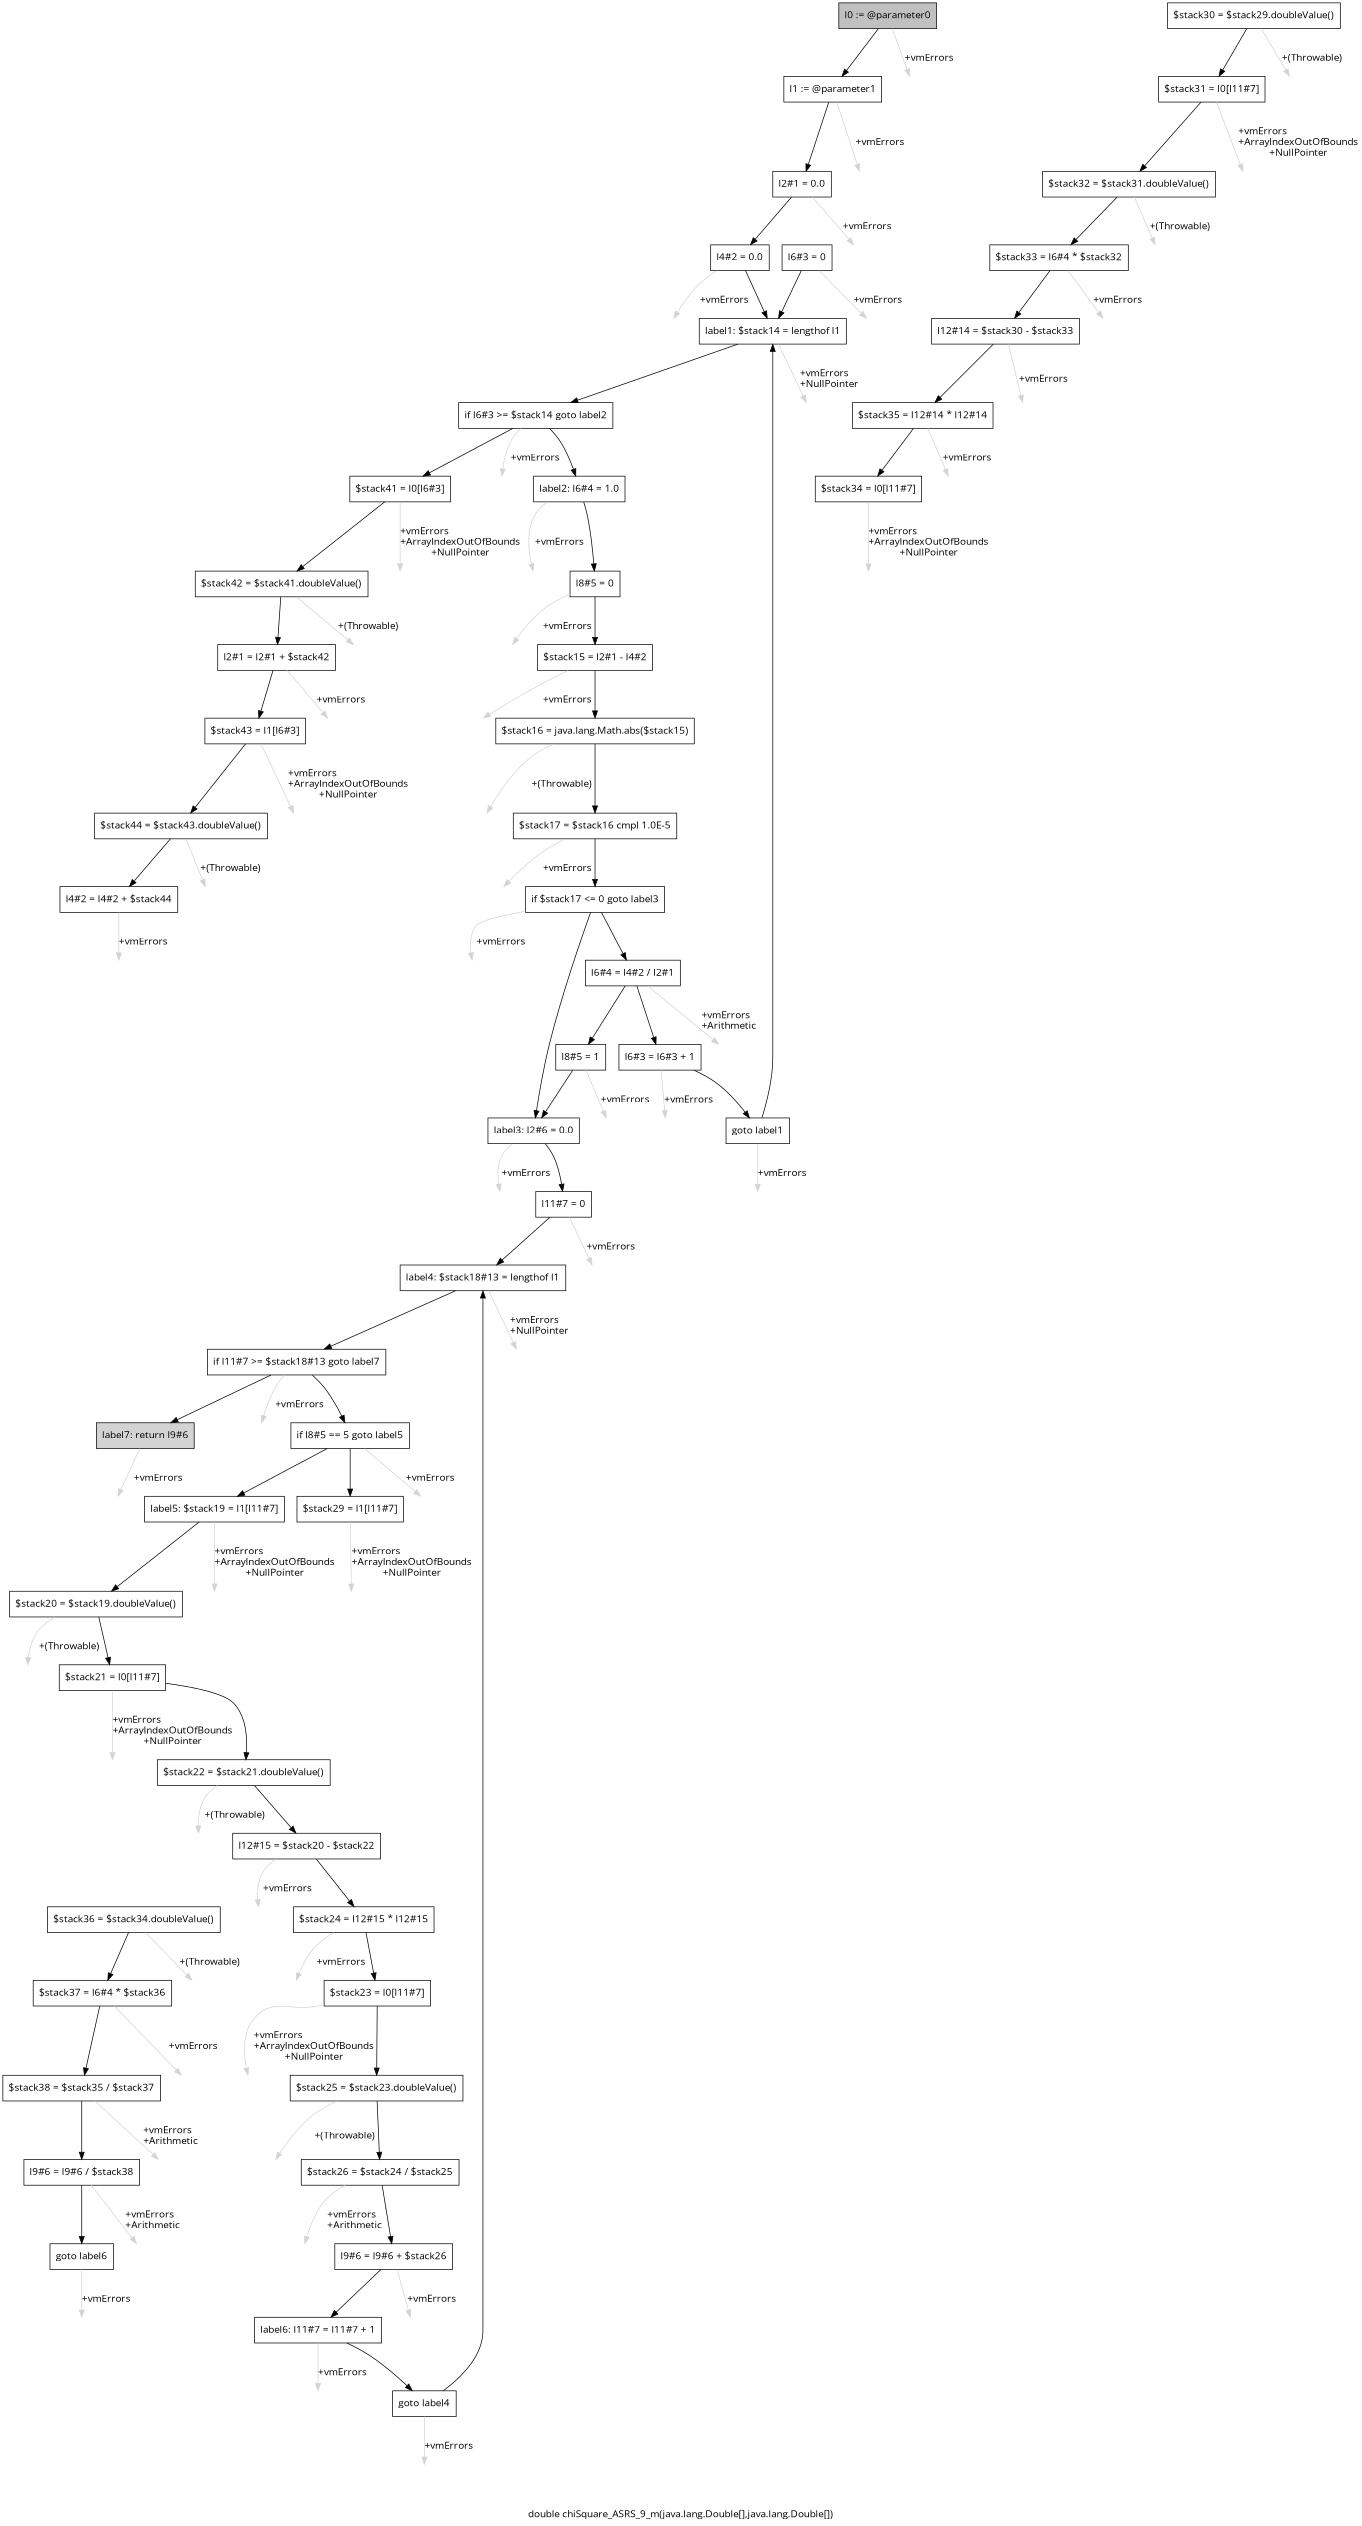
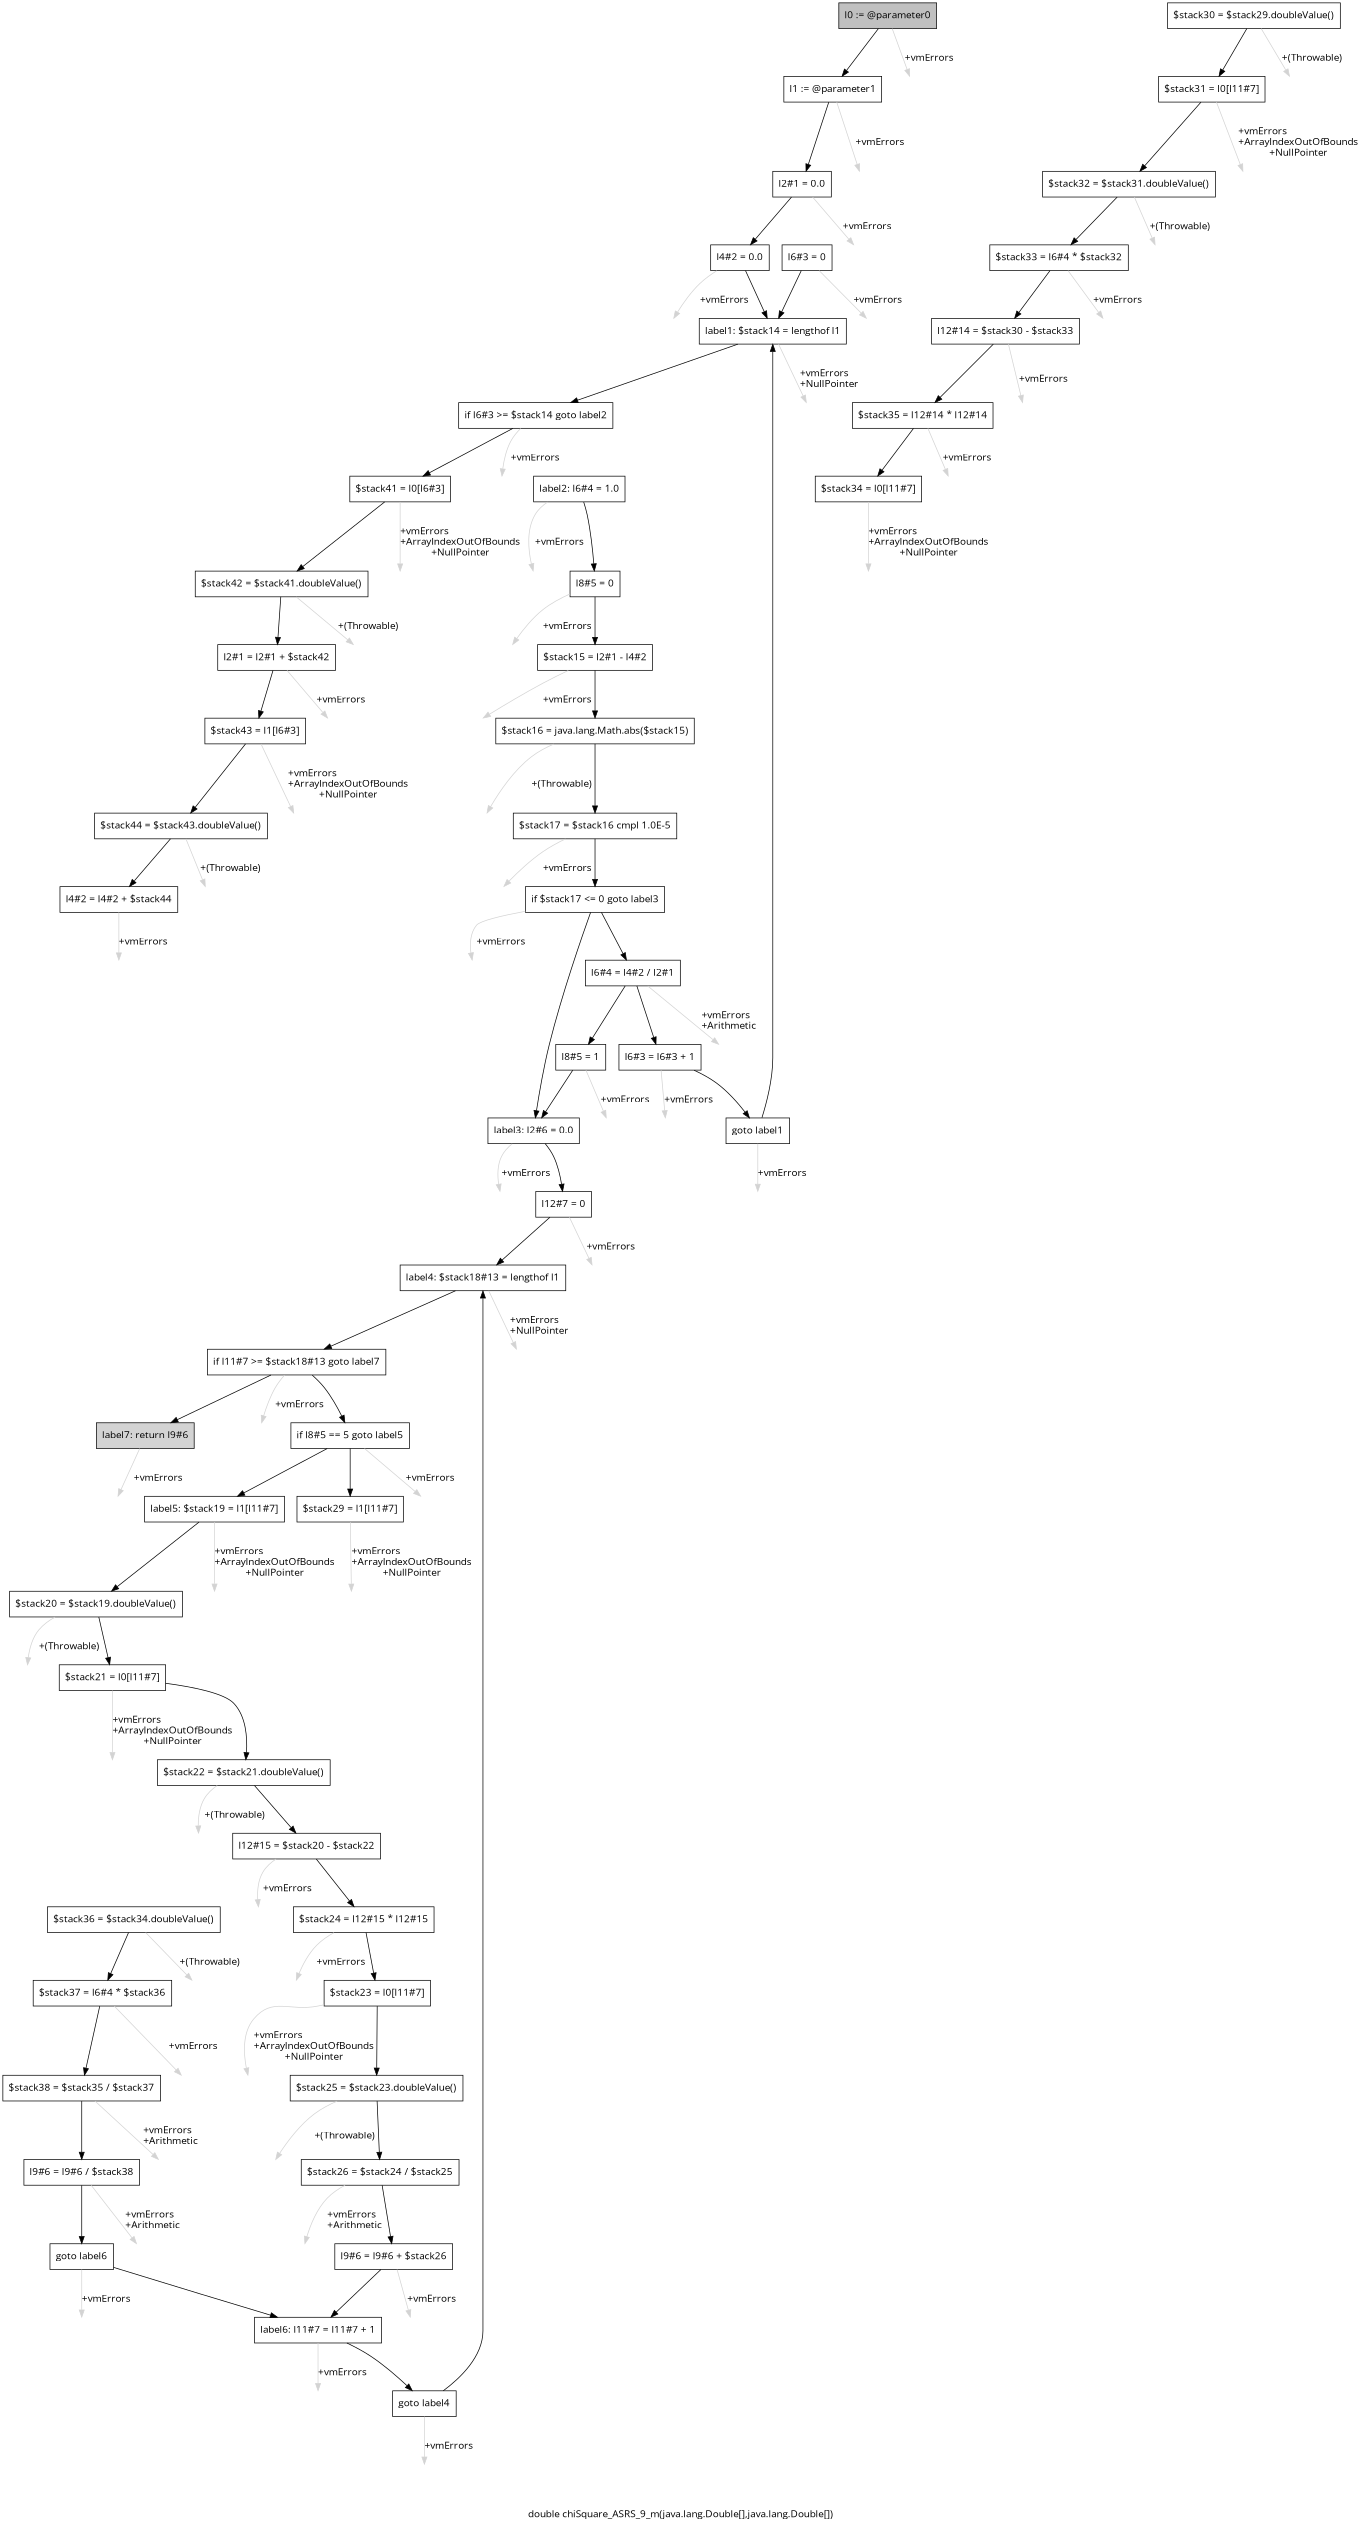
edge "if l6#3 >= $stack14 goto label2" -> "label2: l6#4 = 1.0": removed
node "l11#7 = 0": label "l11#7 = 0" -> "l12#7 = 0"
edge "goto label6" -> "label6: l11#7 = l11#7 + 1": added
